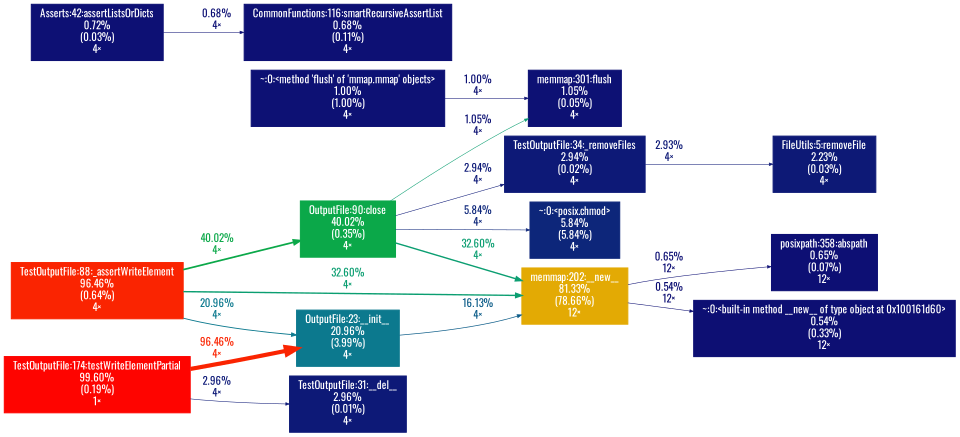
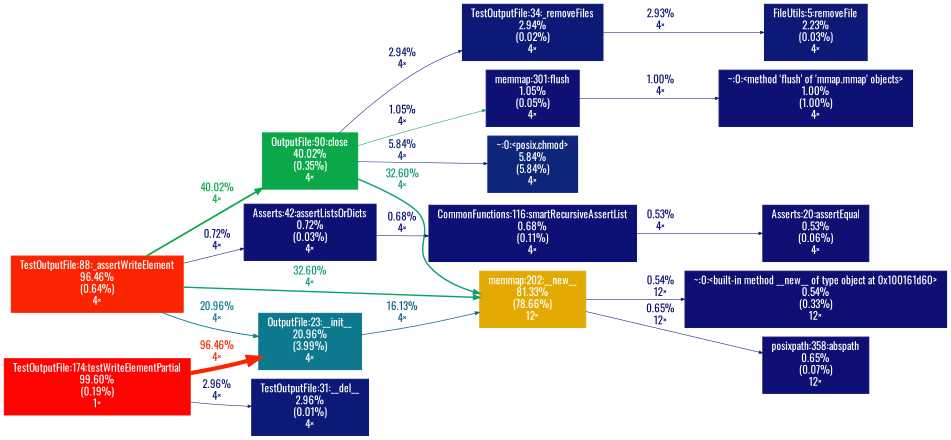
edge "~:0:<method 'flush' of 'mmap.mmap' objects> 1.00% (1.00%) 4×" -> "memmap:301:flush 1.05% (0.05%) 4×": reversed
node "Asserts:20:assertEqual 0.53% (0.06%) 4×": added
edge "TestOutputFile:88:_assertWriteElement 96.46% (0.64%) 4×" -> "Asserts:42:assertListsOrDicts 0.72% (0.03%) 4×": added, label "0.72% 4×"
